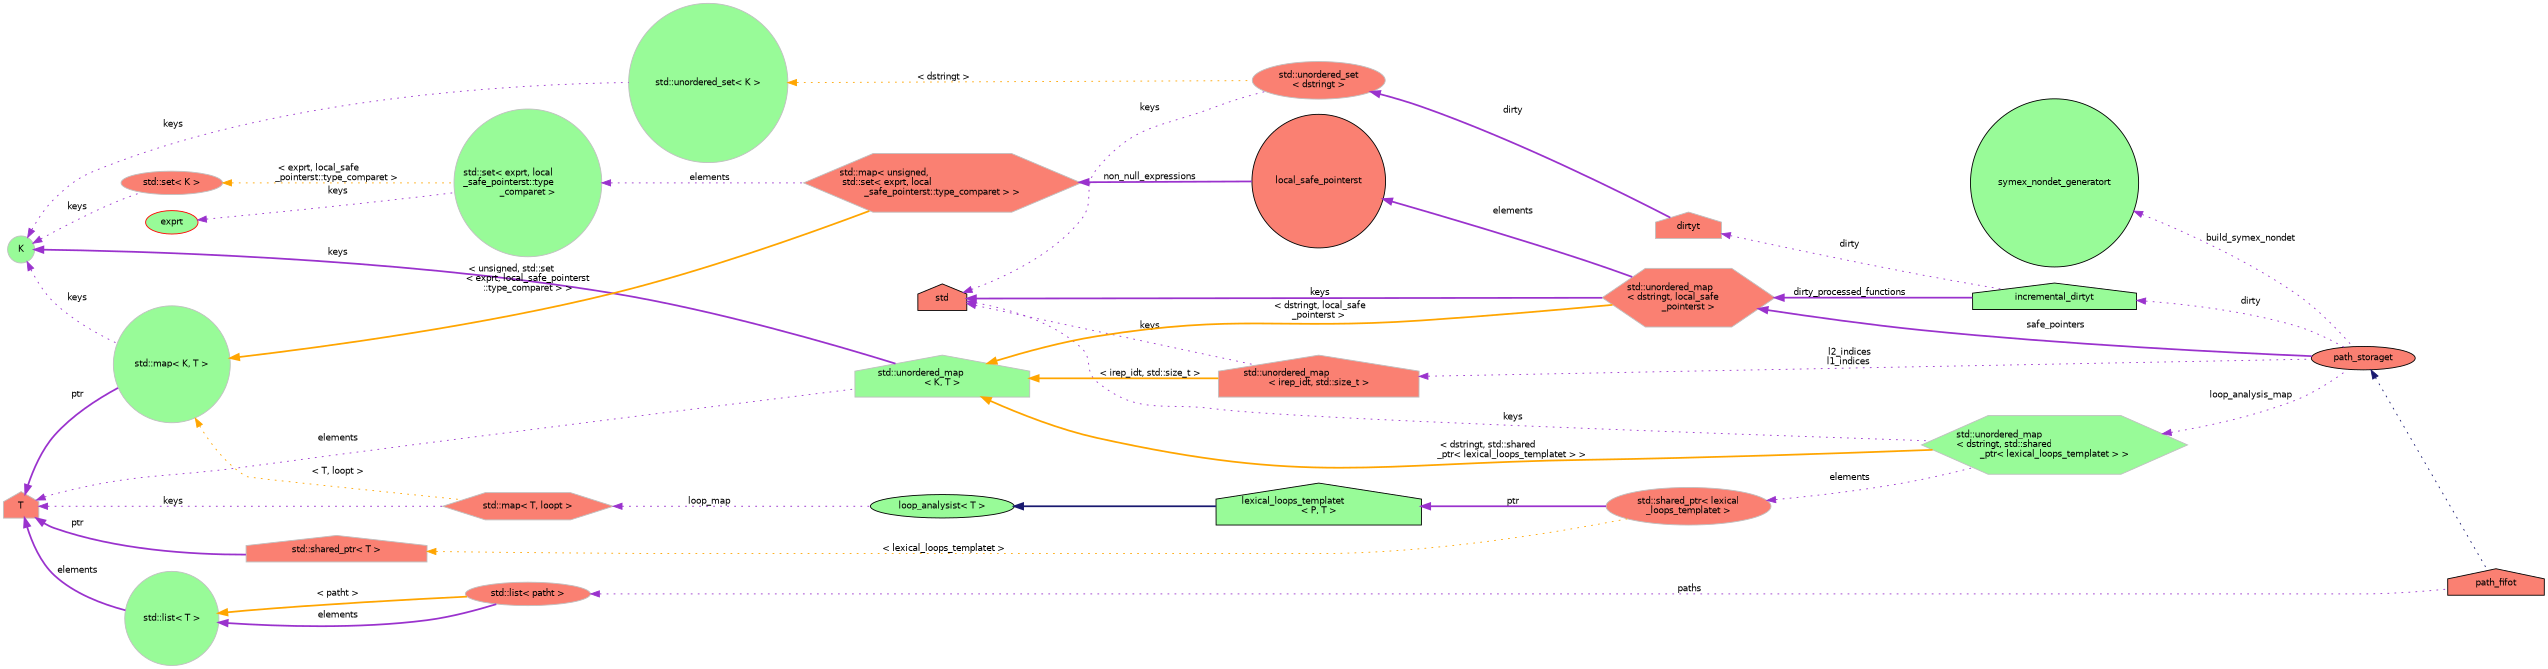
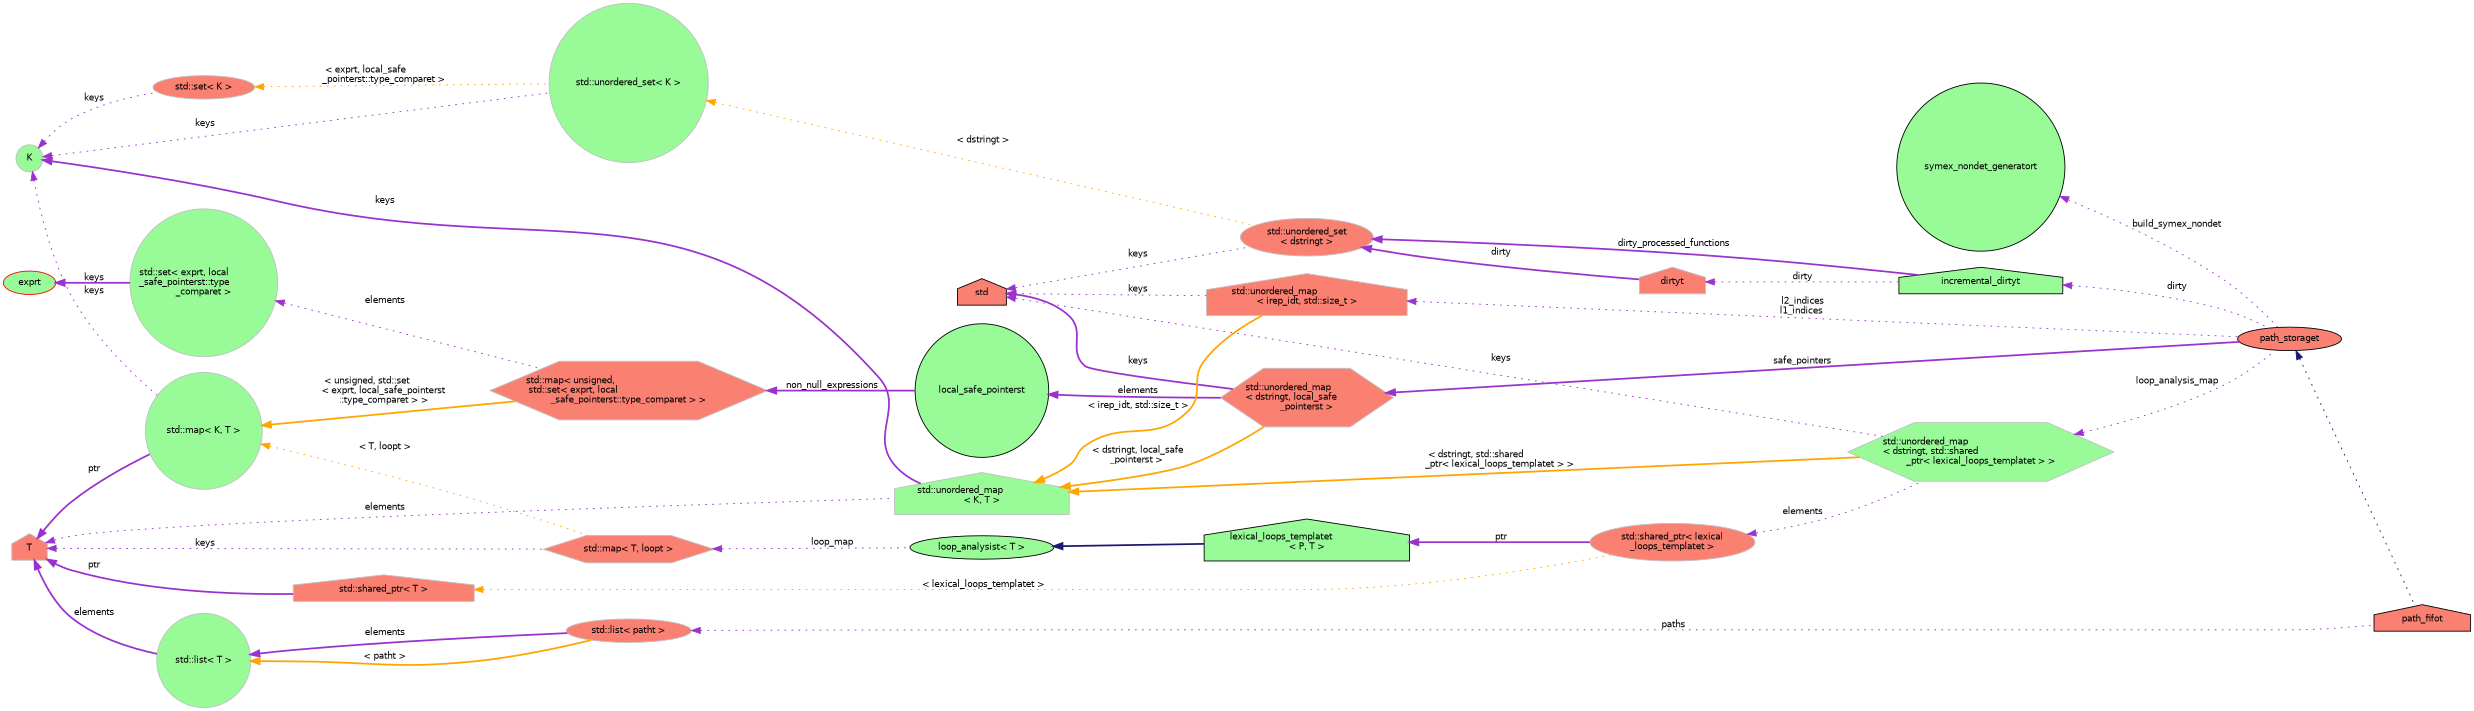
node "local_safe_pointerst": fillcolor salmon -> palegreen
edge "std::set< exprt, local _safe_pointerst::type _comparet >" -> "std::set< K >": now "std::unordered_set< K >" -> "std::set< K >"
edge "std::set< exprt, local _safe_pointerst::type _comparet >" -> "exprt": style dotted -> bold
edge "incremental_dirtyt" -> "std::unordered_map < dstringt, local_safe _pointerst >": now "incremental_dirtyt" -> "std::unordered_set < dstringt >"
